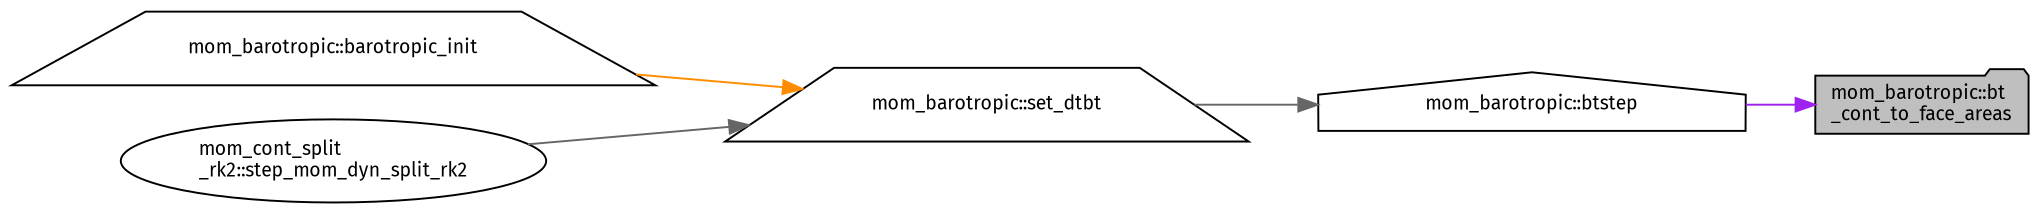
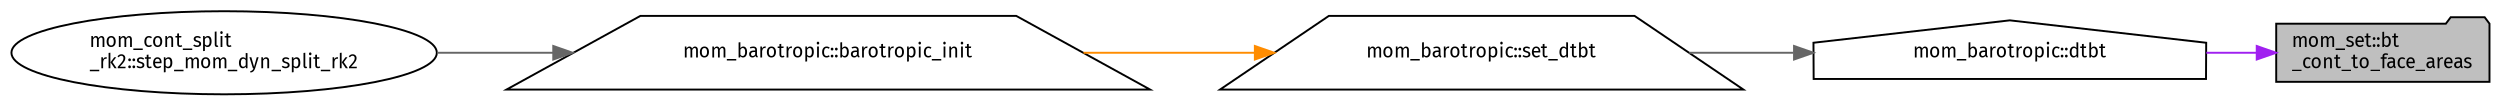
node "mom_barotropic::btstep": label "mom_barotropic::btstep" -> "mom_barotropic::dtbt"
node "mom_barotropic::bt _cont_to_face_areas": label "mom_barotropic::bt _cont_to_face_areas" -> "mom_set::bt _cont_to_face_areas"
edge "mom_cont_split _rk2::step_mom_dyn_split_rk2" -> "mom_barotropic::set_dtbt": now "mom_cont_split _rk2::step_mom_dyn_split_rk2" -> "mom_barotropic::barotropic_init"
